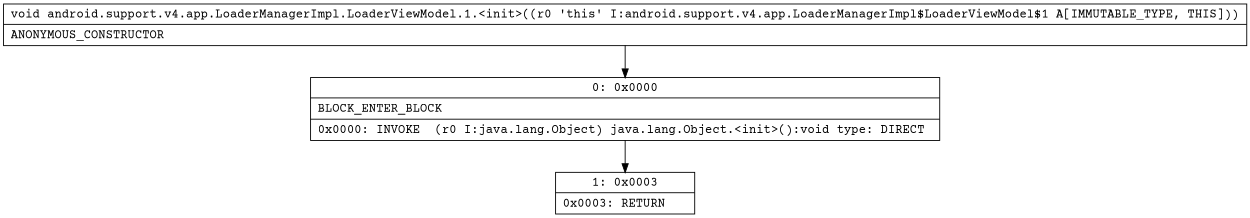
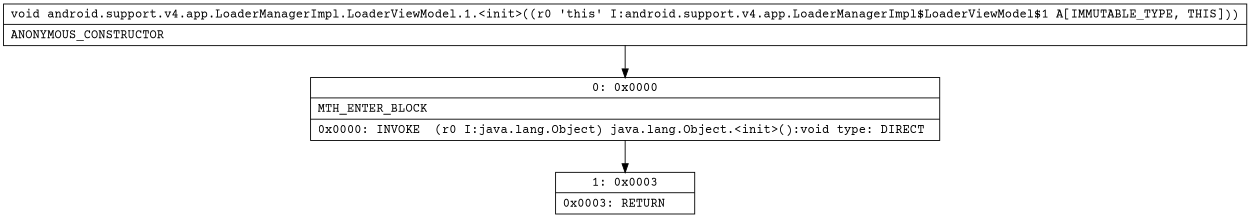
node "0: 0x0000": text "BLOCK_ENTER_BLOCK" -> "MTH_ENTER_BLOCK"
